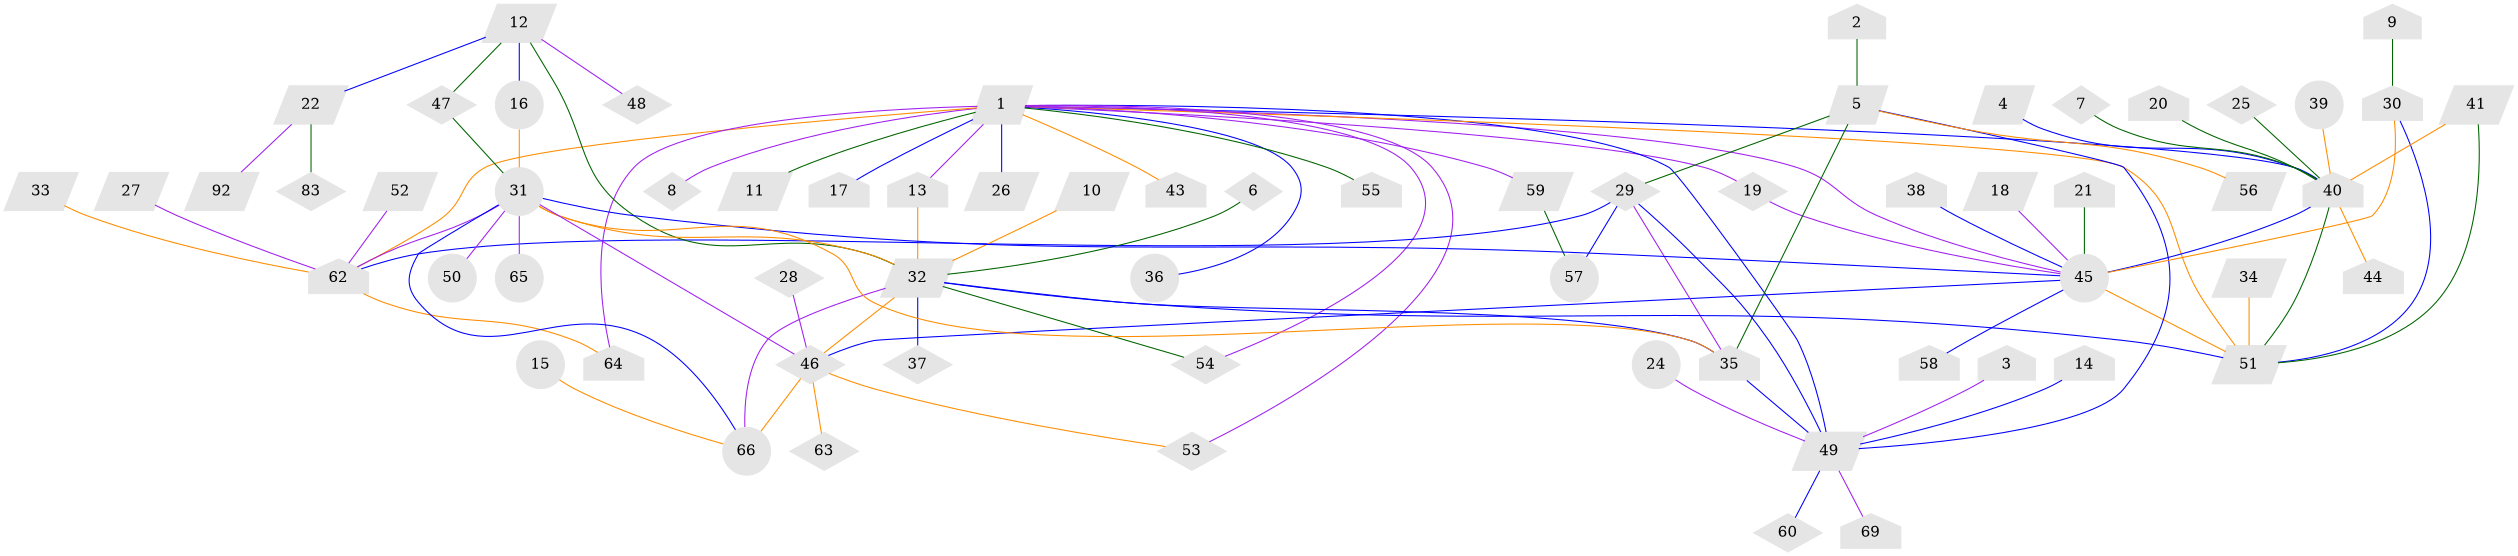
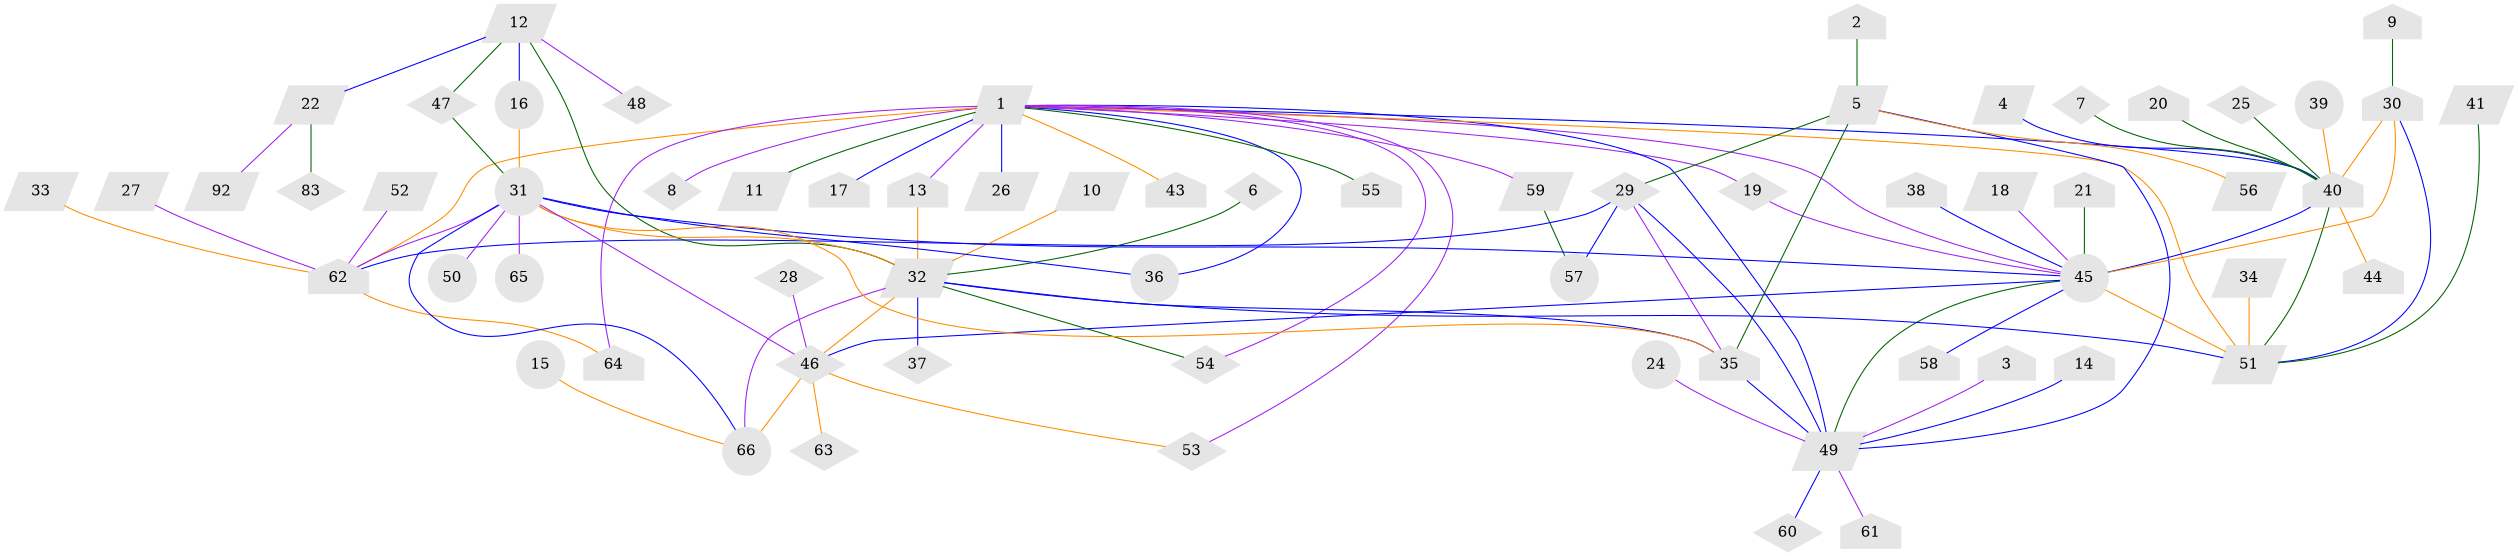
edge "41" -- "40": now "30" -- "40"
edge "31" -- "36": added
edge "45" -- "49": added
node "69": label "69" -> "61"
